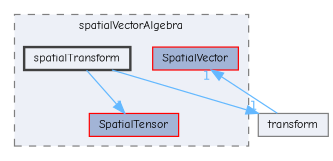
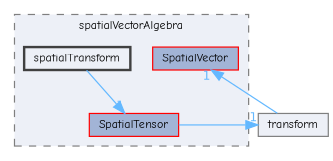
edge "spatialTransform" -> "transform": now "SpatialTensor" -> "transform"
